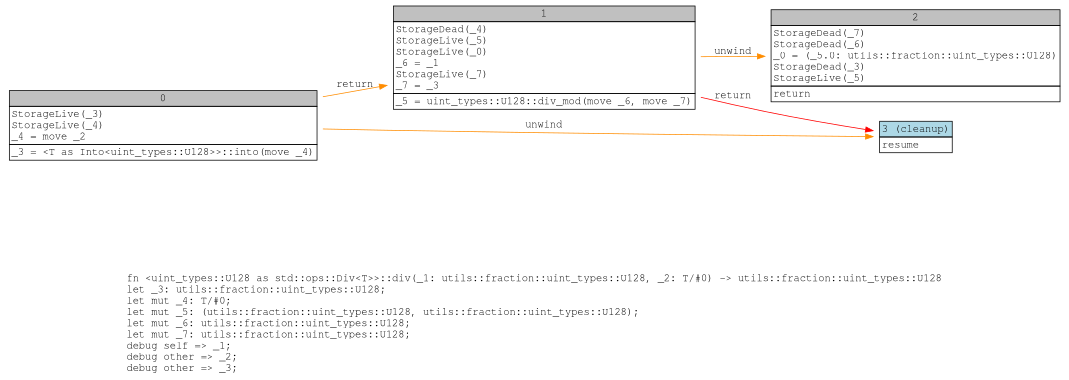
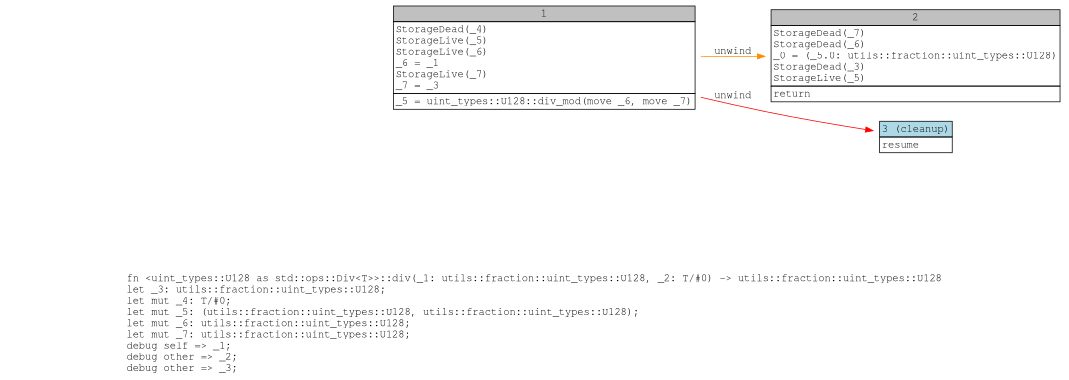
node "1": text "StorageLive(_0)" -> "StorageLive(_6)"
edge "1" -> "3 (cleanup)": label "return" -> "unwind"
node "0": removed
